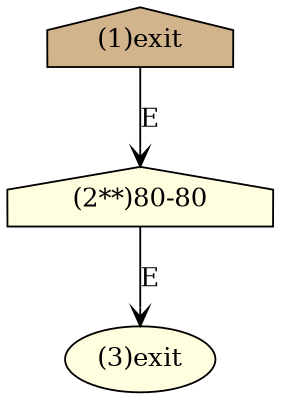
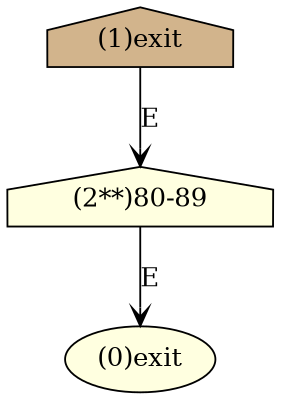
node "(2**)80-80": label "(2**)80-80" -> "(2**)80-89"
node "(3)exit": label "(3)exit" -> "(0)exit"
